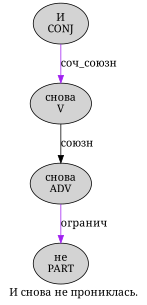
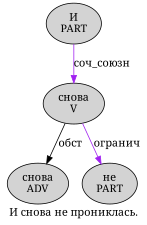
node "И CONJ": label "И CONJ" -> "И PART"
edge "снова V" -> "снова ADV": label "союзн" -> "обст"
edge "снова ADV" -> "не PART": now "снова V" -> "не PART"
